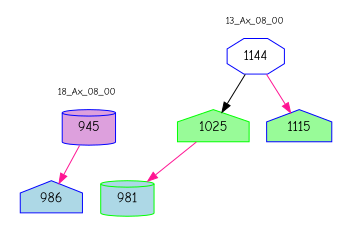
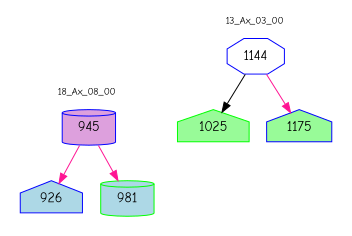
cluster "13_Ax_08_00": label "13_Ax_08_00" -> "13_Ax_03_00"
node "1115": label "1115" -> "1175"
edge "1025" -> "981": now "945" -> "981"
node "986": label "986" -> "926"
